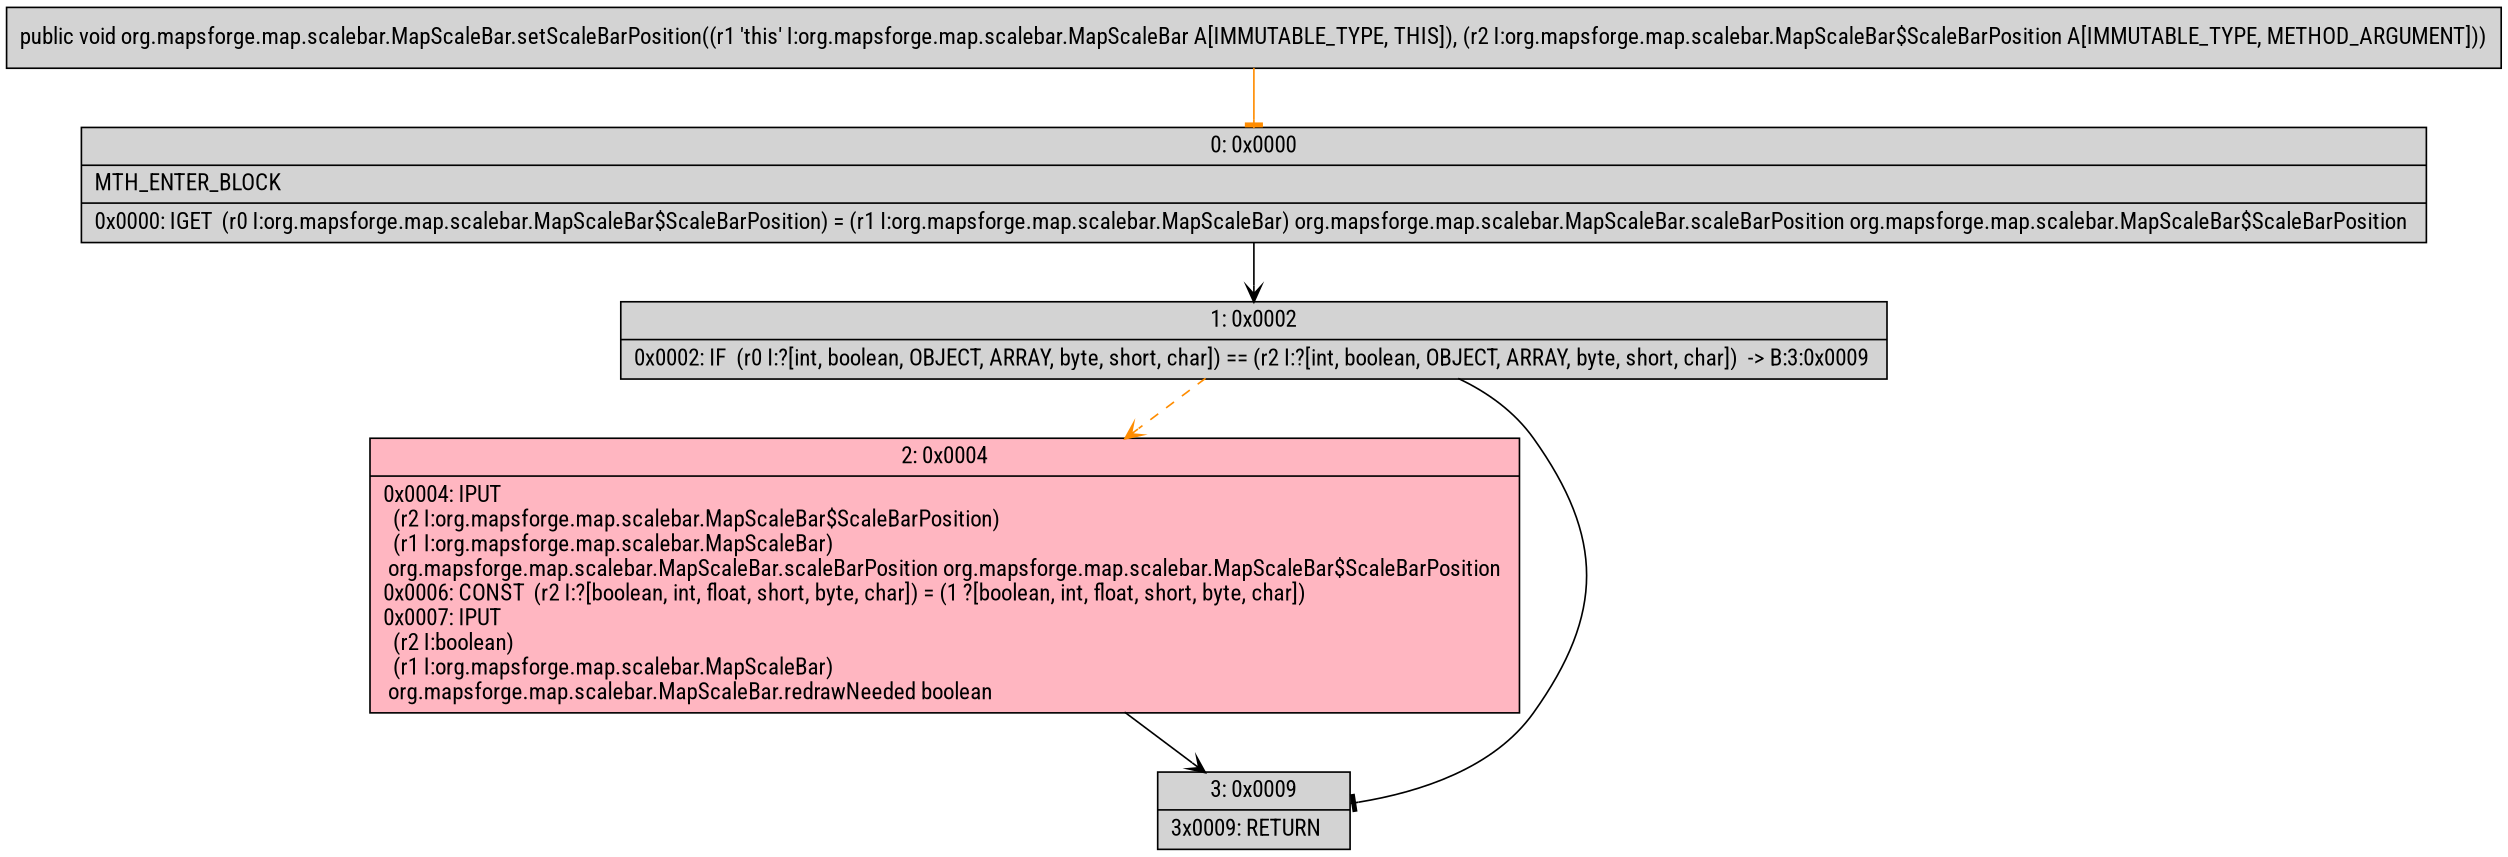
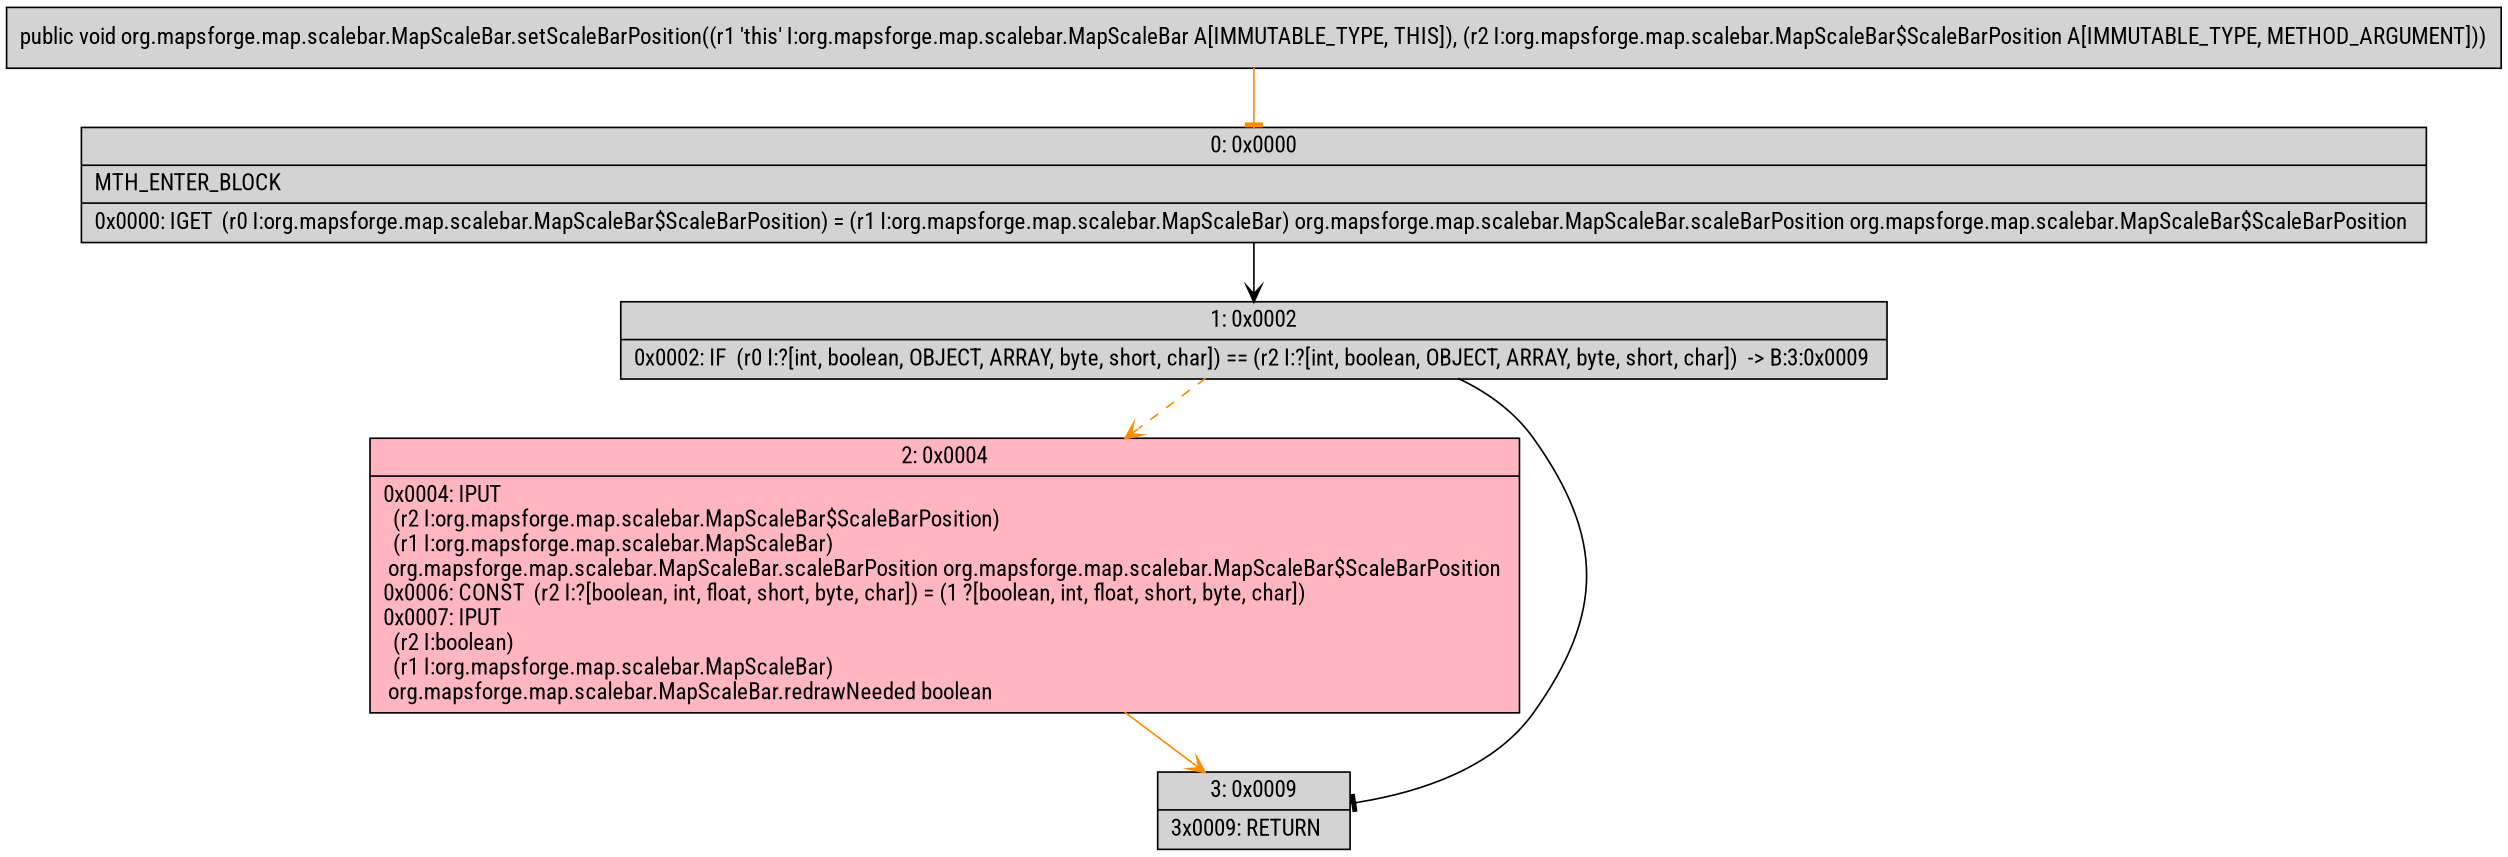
edge "2: 0x0004" -> "3: 0x0009": color black -> darkorange
